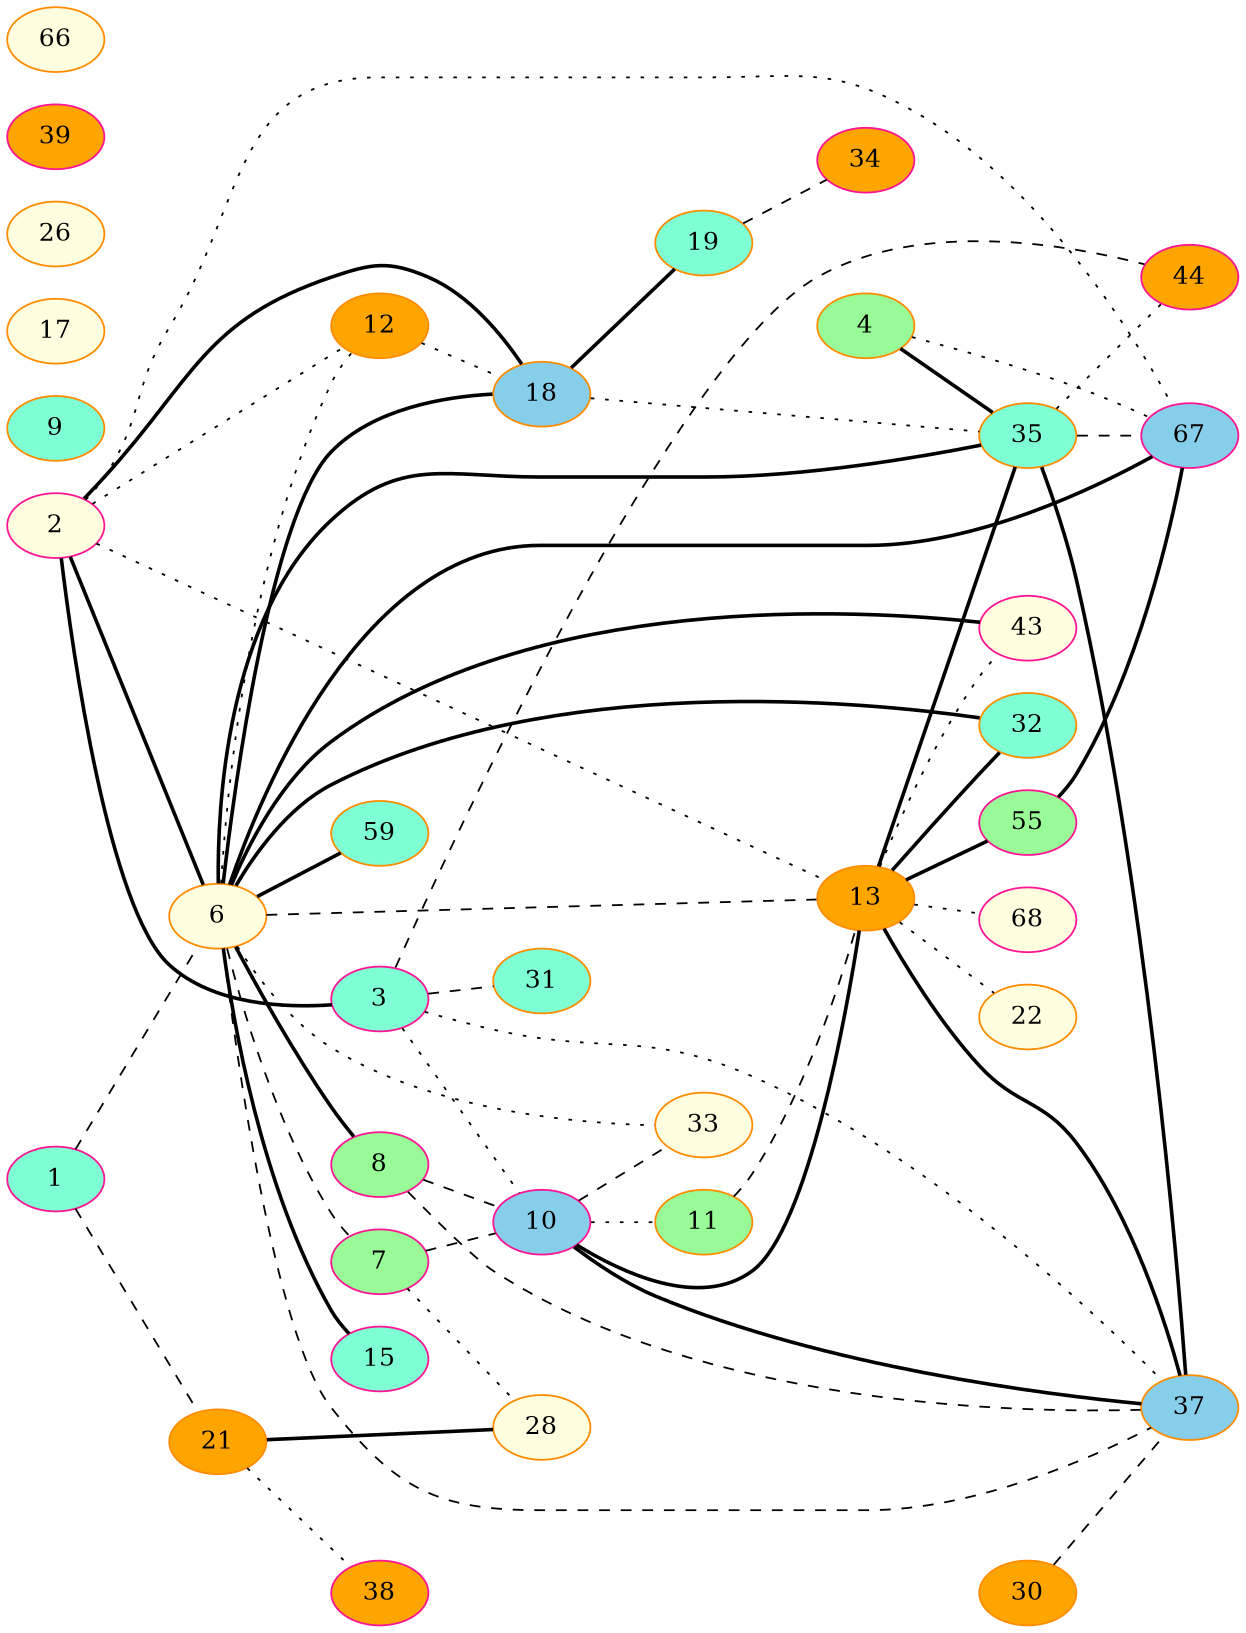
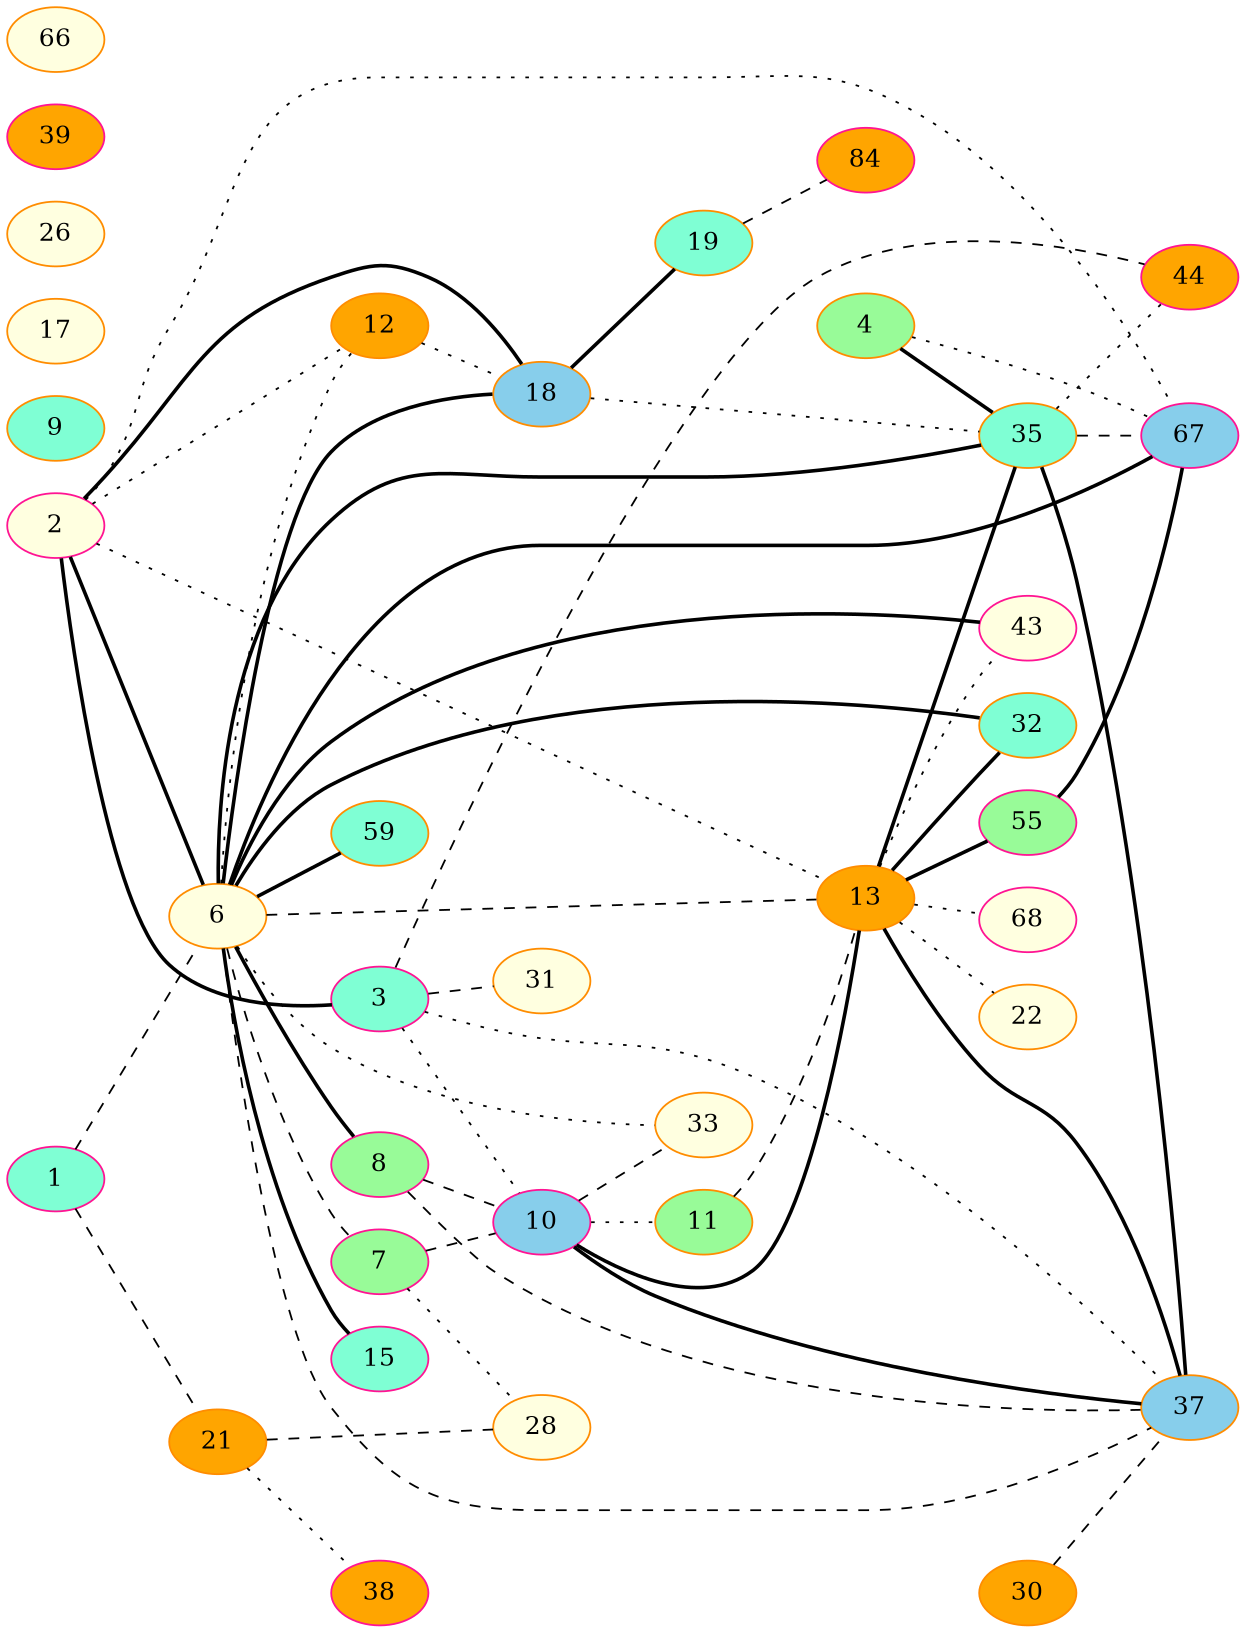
node "34": label "34" -> "84"
node "31": fillcolor aquamarine -> lightyellow
edge "28" -- "21": style bold -> dashed
